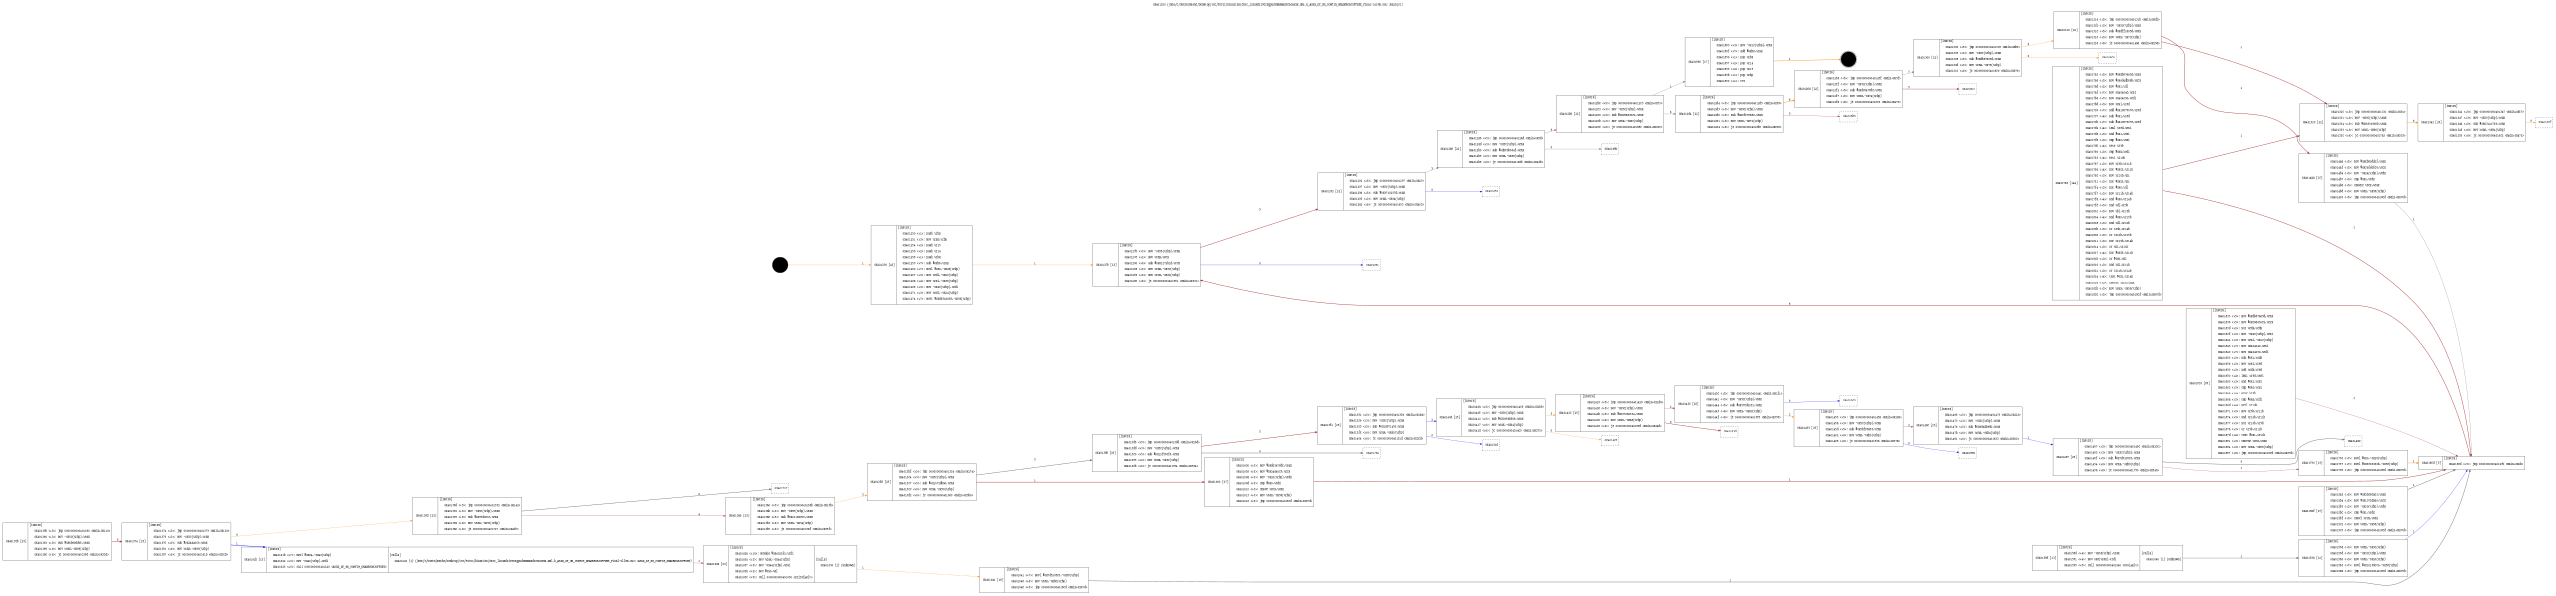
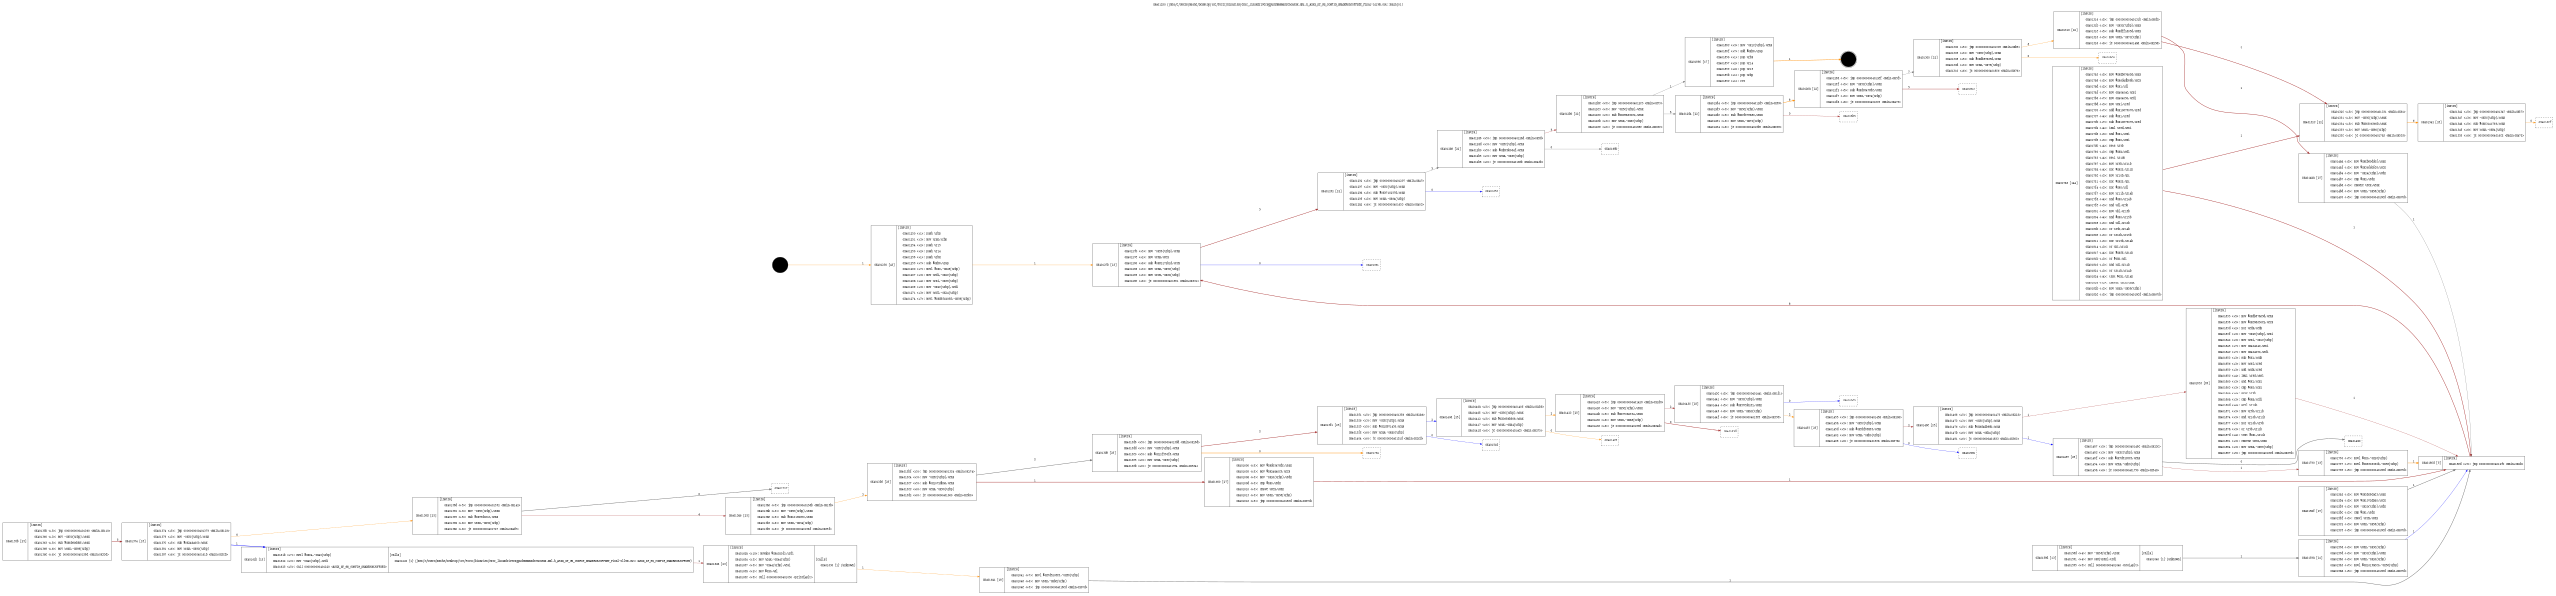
edge "0x40146e [25]" -> "0x401833 [89]": added, label "1"
edge "0x4013d8 [25]" -> "0x401784": color gray40 -> darkorange
